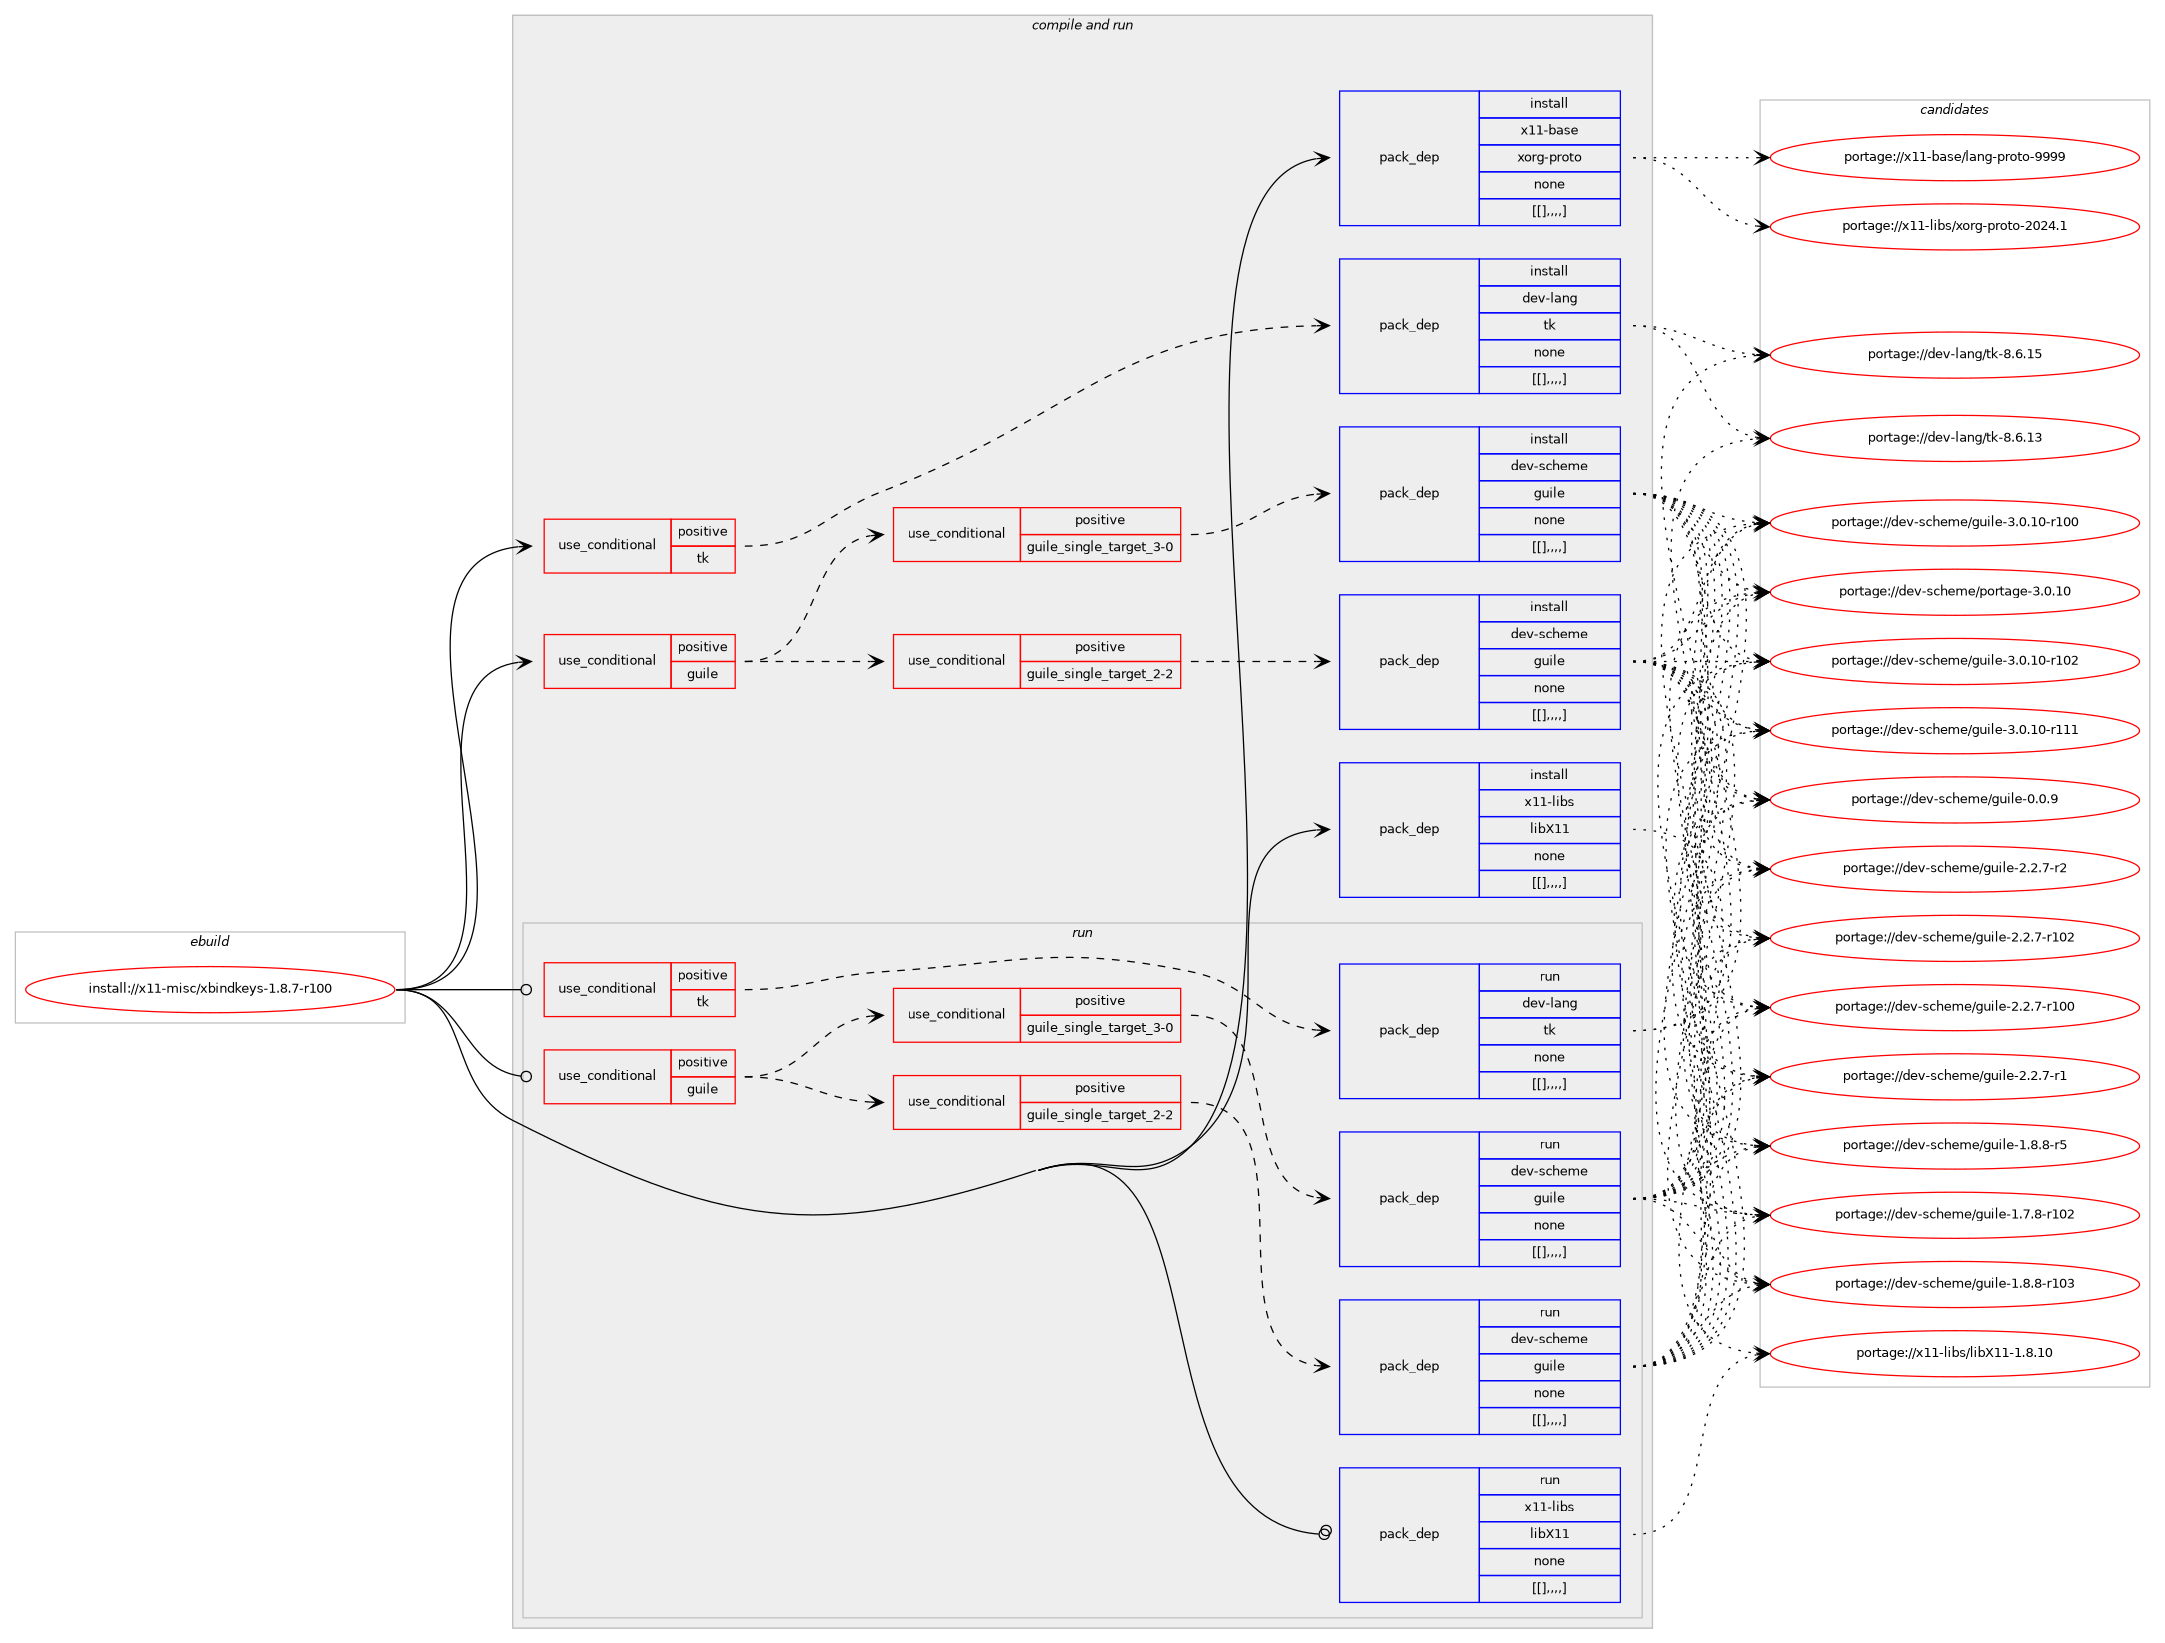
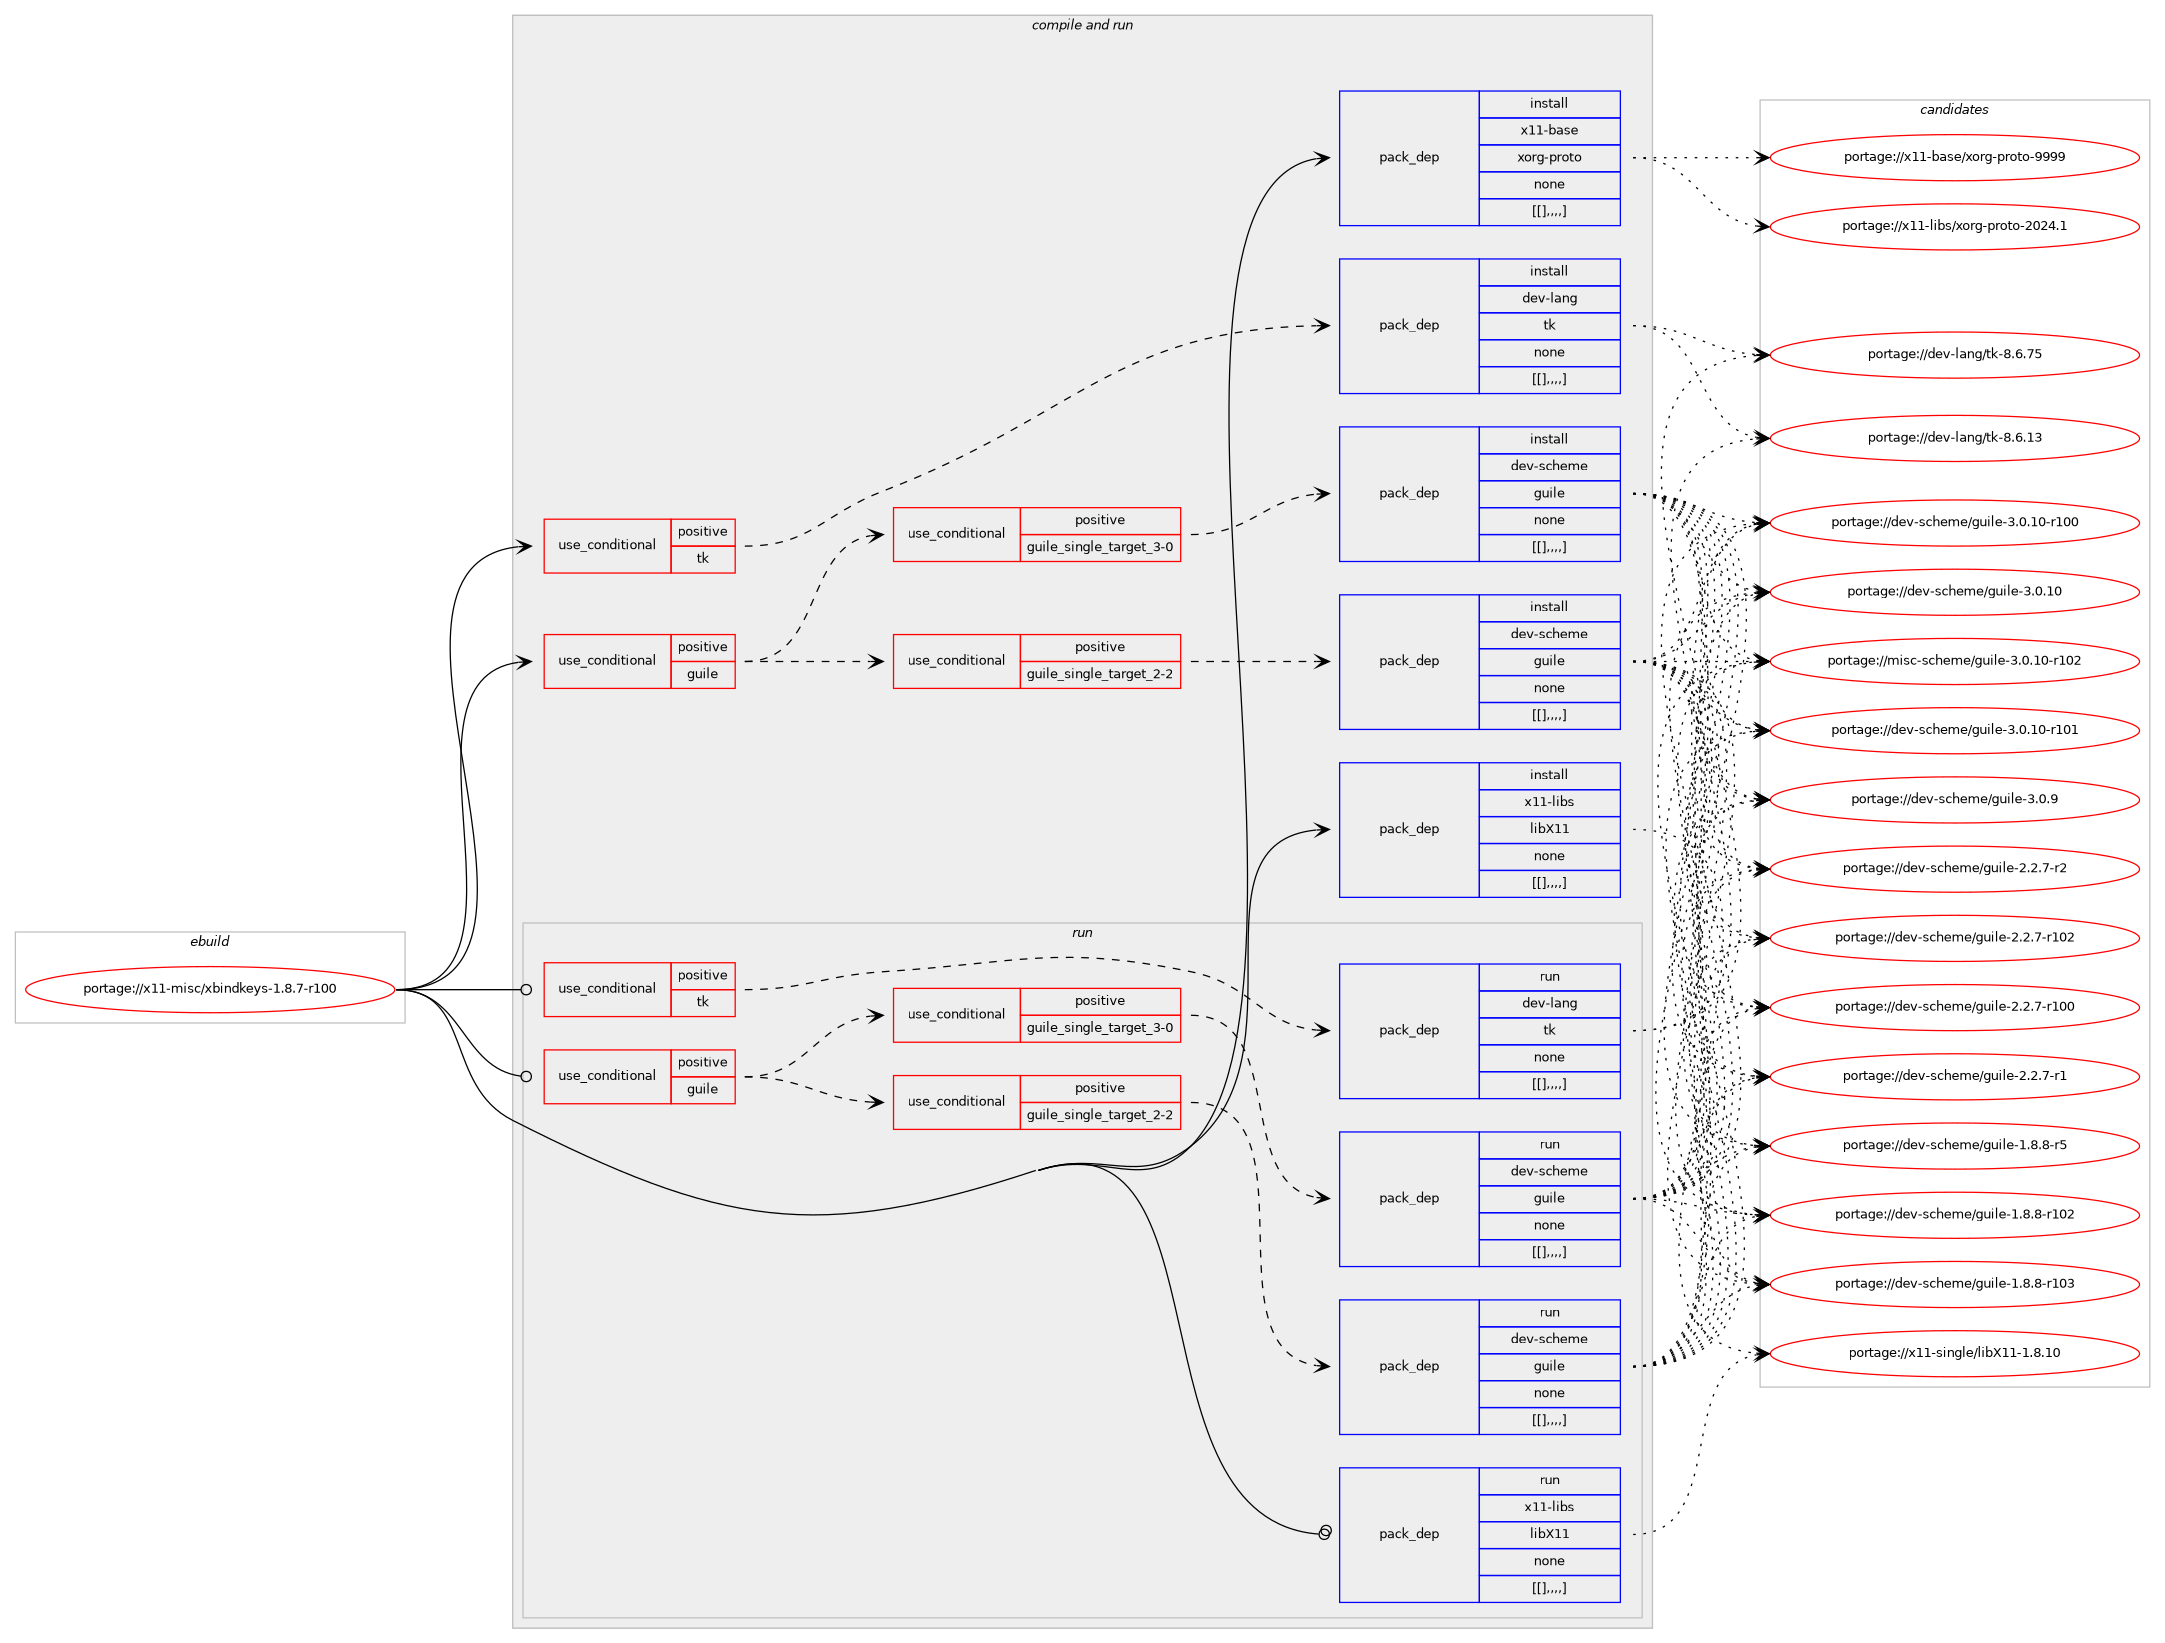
node "portage://x11-base/lang-proto-9999": label "portage://x11-base/lang-proto-9999" -> "portage://x11-base/xorg-proto-9999"
node "portage://dev-lang/tk-8.6.15": label "portage://dev-lang/tk-8.6.15" -> "portage://dev-lang/tk-8.6.75"
node "portage://dev-scheme/portage-3.0.10": label "portage://dev-scheme/portage-3.0.10" -> "portage://dev-scheme/guile-3.0.10"
node "portage://dev-scheme/guile-3.0.10-r102": label "portage://dev-scheme/guile-3.0.10-r102" -> "portage://misc-scheme/guile-3.0.10-r102"
node "portage://dev-scheme/guile-3.0.10-r111": label "portage://dev-scheme/guile-3.0.10-r111" -> "portage://dev-scheme/guile-3.0.10-r101"
node "portage://dev-scheme/guile-0.0.9": label "portage://dev-scheme/guile-0.0.9" -> "portage://dev-scheme/guile-3.0.9"
node "install://x11-misc/xbindkeys-1.8.7-r100": label "install://x11-misc/xbindkeys-1.8.7-r100" -> "portage://x11-misc/xbindkeys-1.8.7-r100"
node "portage://dev-scheme/guile-1.7.8-r102": label "portage://dev-scheme/guile-1.7.8-r102" -> "portage://dev-scheme/guile-1.8.8-r102"
node "portage://x11-libs/libX11-1.8.10": label "portage://x11-libs/libX11-1.8.10" -> "portage://x11-single/libX11-1.8.10"
